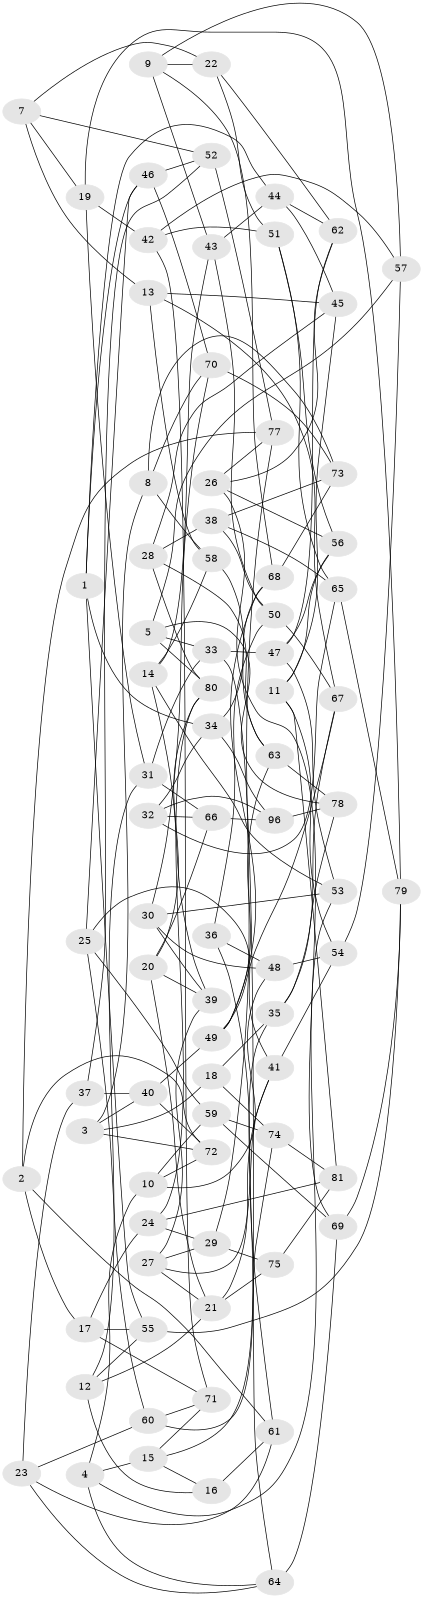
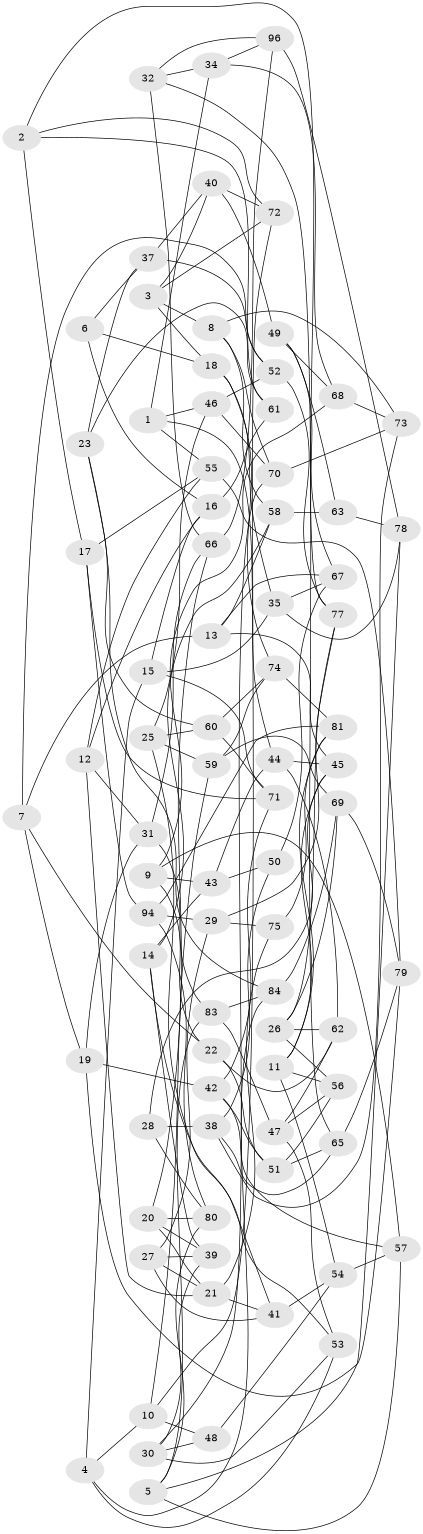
node "6": added
edge "28" -- "63": removed
node "33": label "33" -> "83"
node "36": removed
node "24": label "24" -> "94"
node "64": label "64" -> "84"
